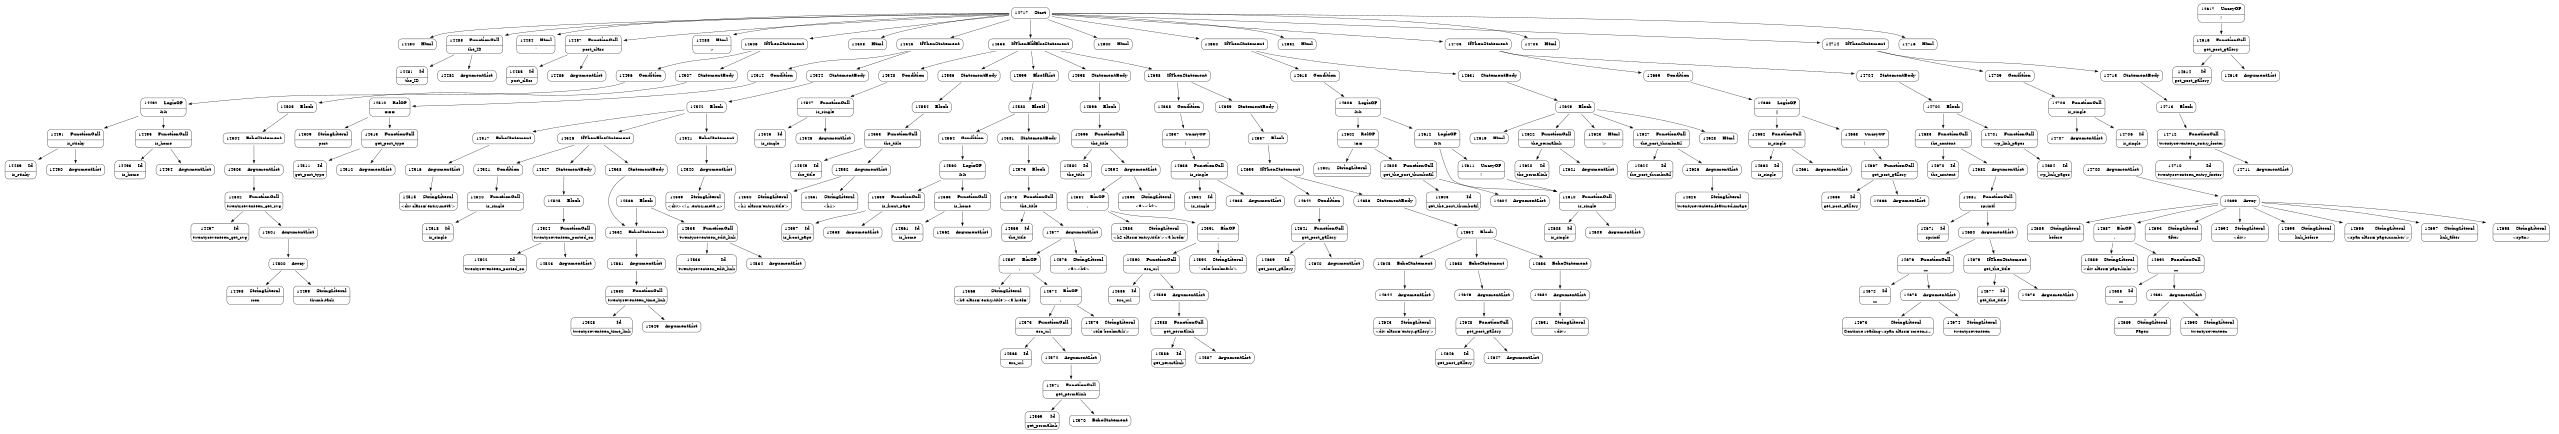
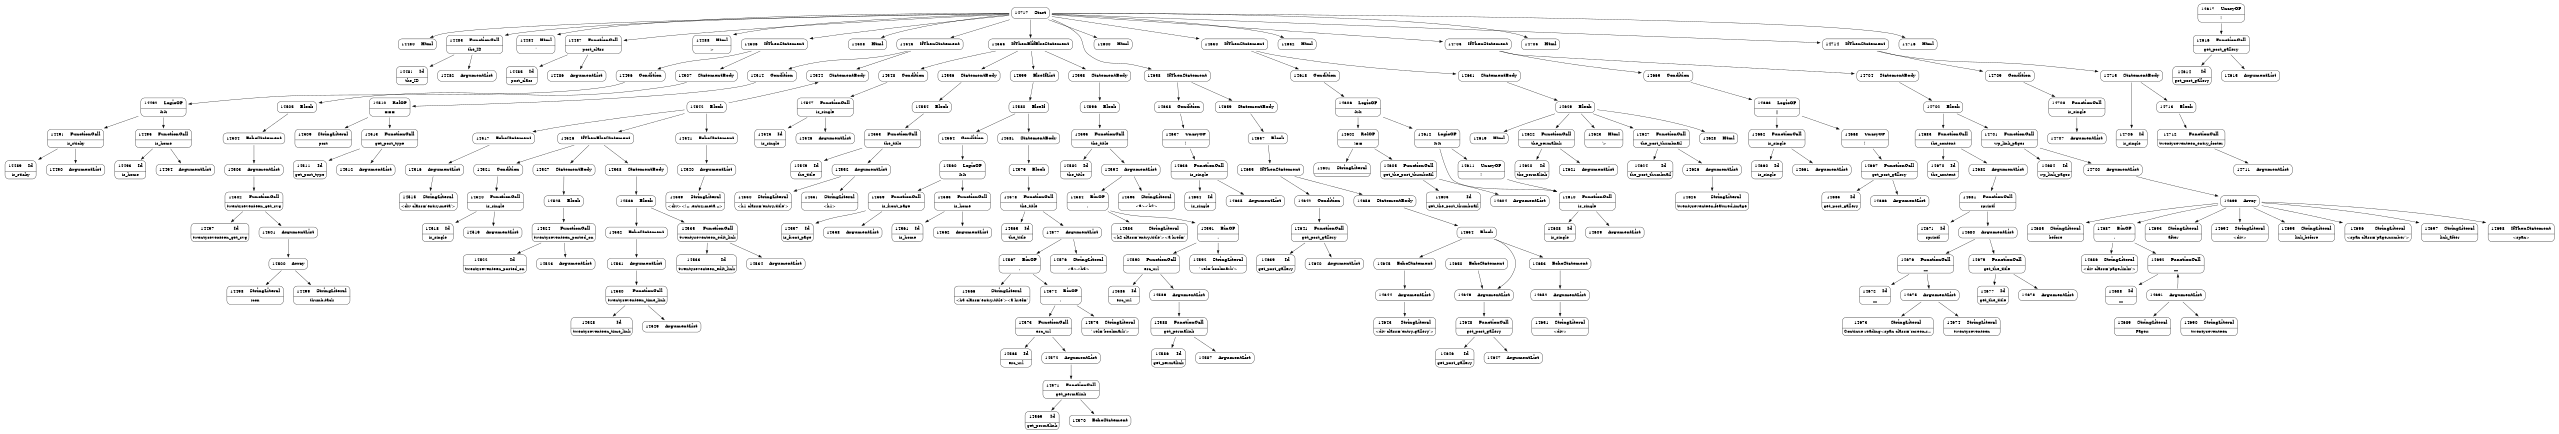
edge "14555" -> "14658": now "14717" -> "14658"
edge "14544" -> "14542": reversed
edge "14708" -> "14706": now "14715" -> "14706"
edge "14701" -> "14700": added
node "14710": removed
edge "14538" -> "14532": now "14538" -> "14536"
node "14698": text "StringLiteral" -> "IfThenStatement"
node "14519": added
edge "14654" -> "14650": now "14654" -> "14649"
node "14679": text "IfThenStatement" -> "FunctionCall"
edge "14692" -> "14691": reversed
